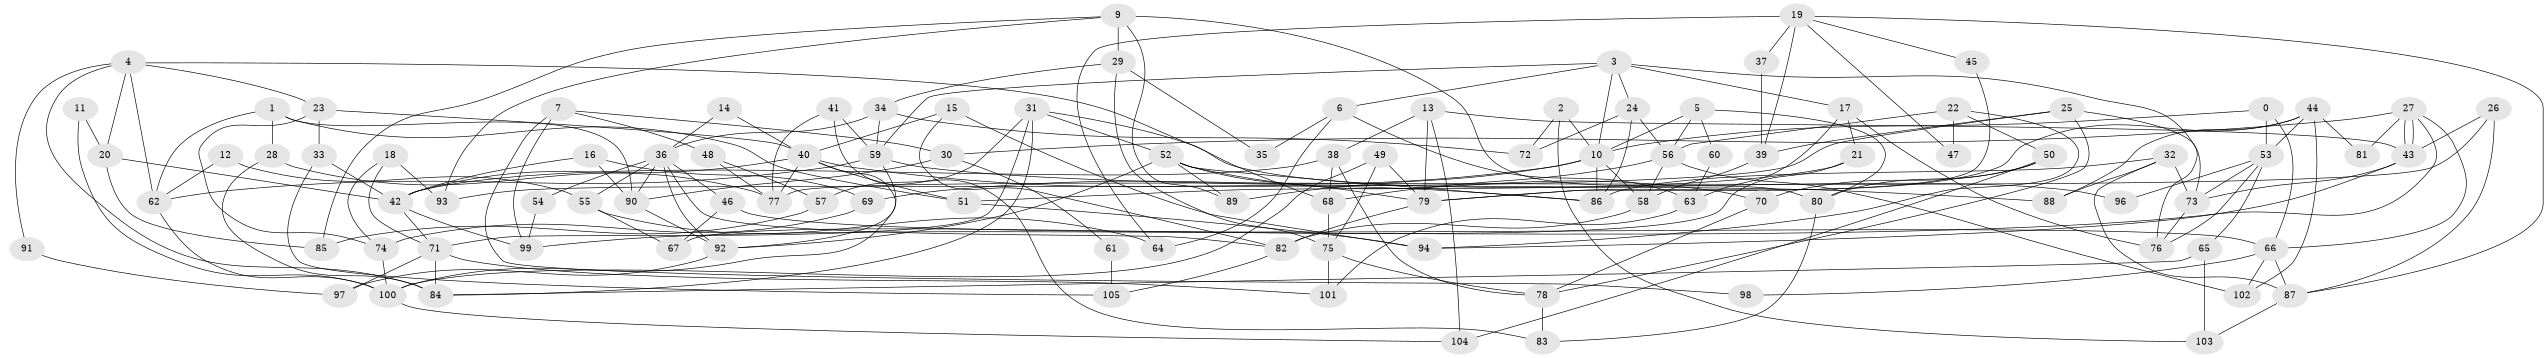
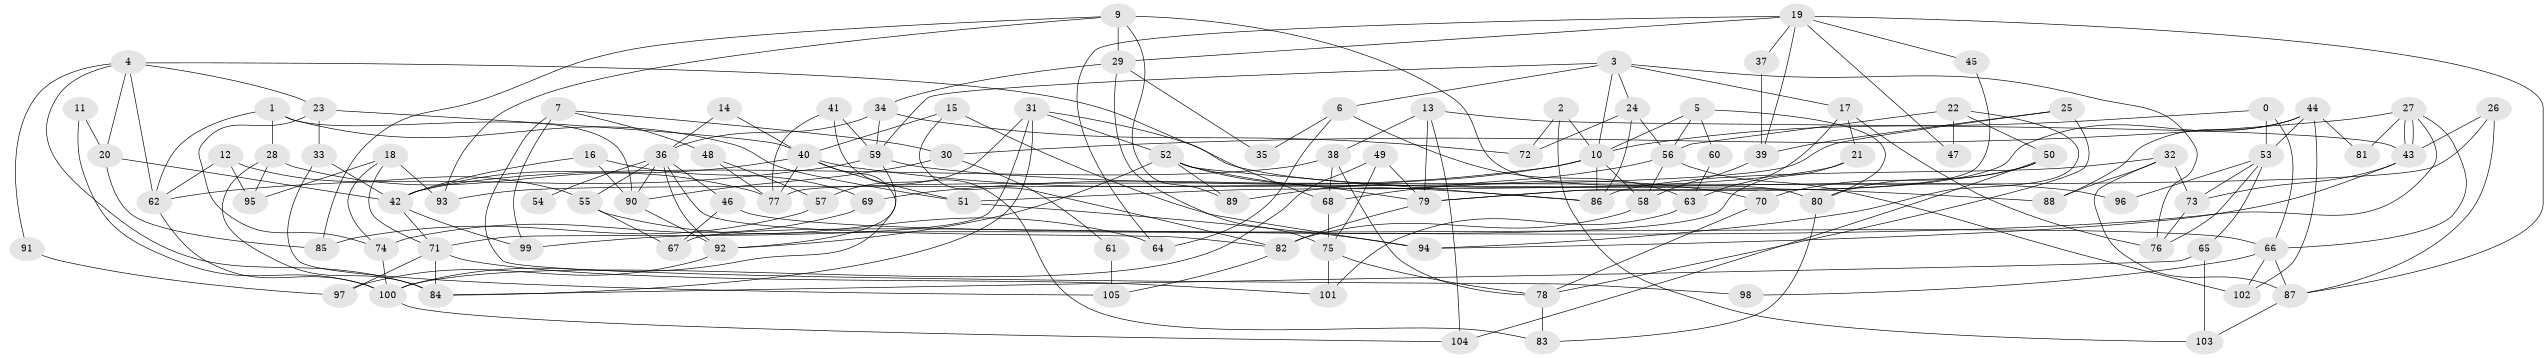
edge "19" -- "29": added
edge "25" -- "73": removed
node "95": added
edge "54" -- "99": removed
